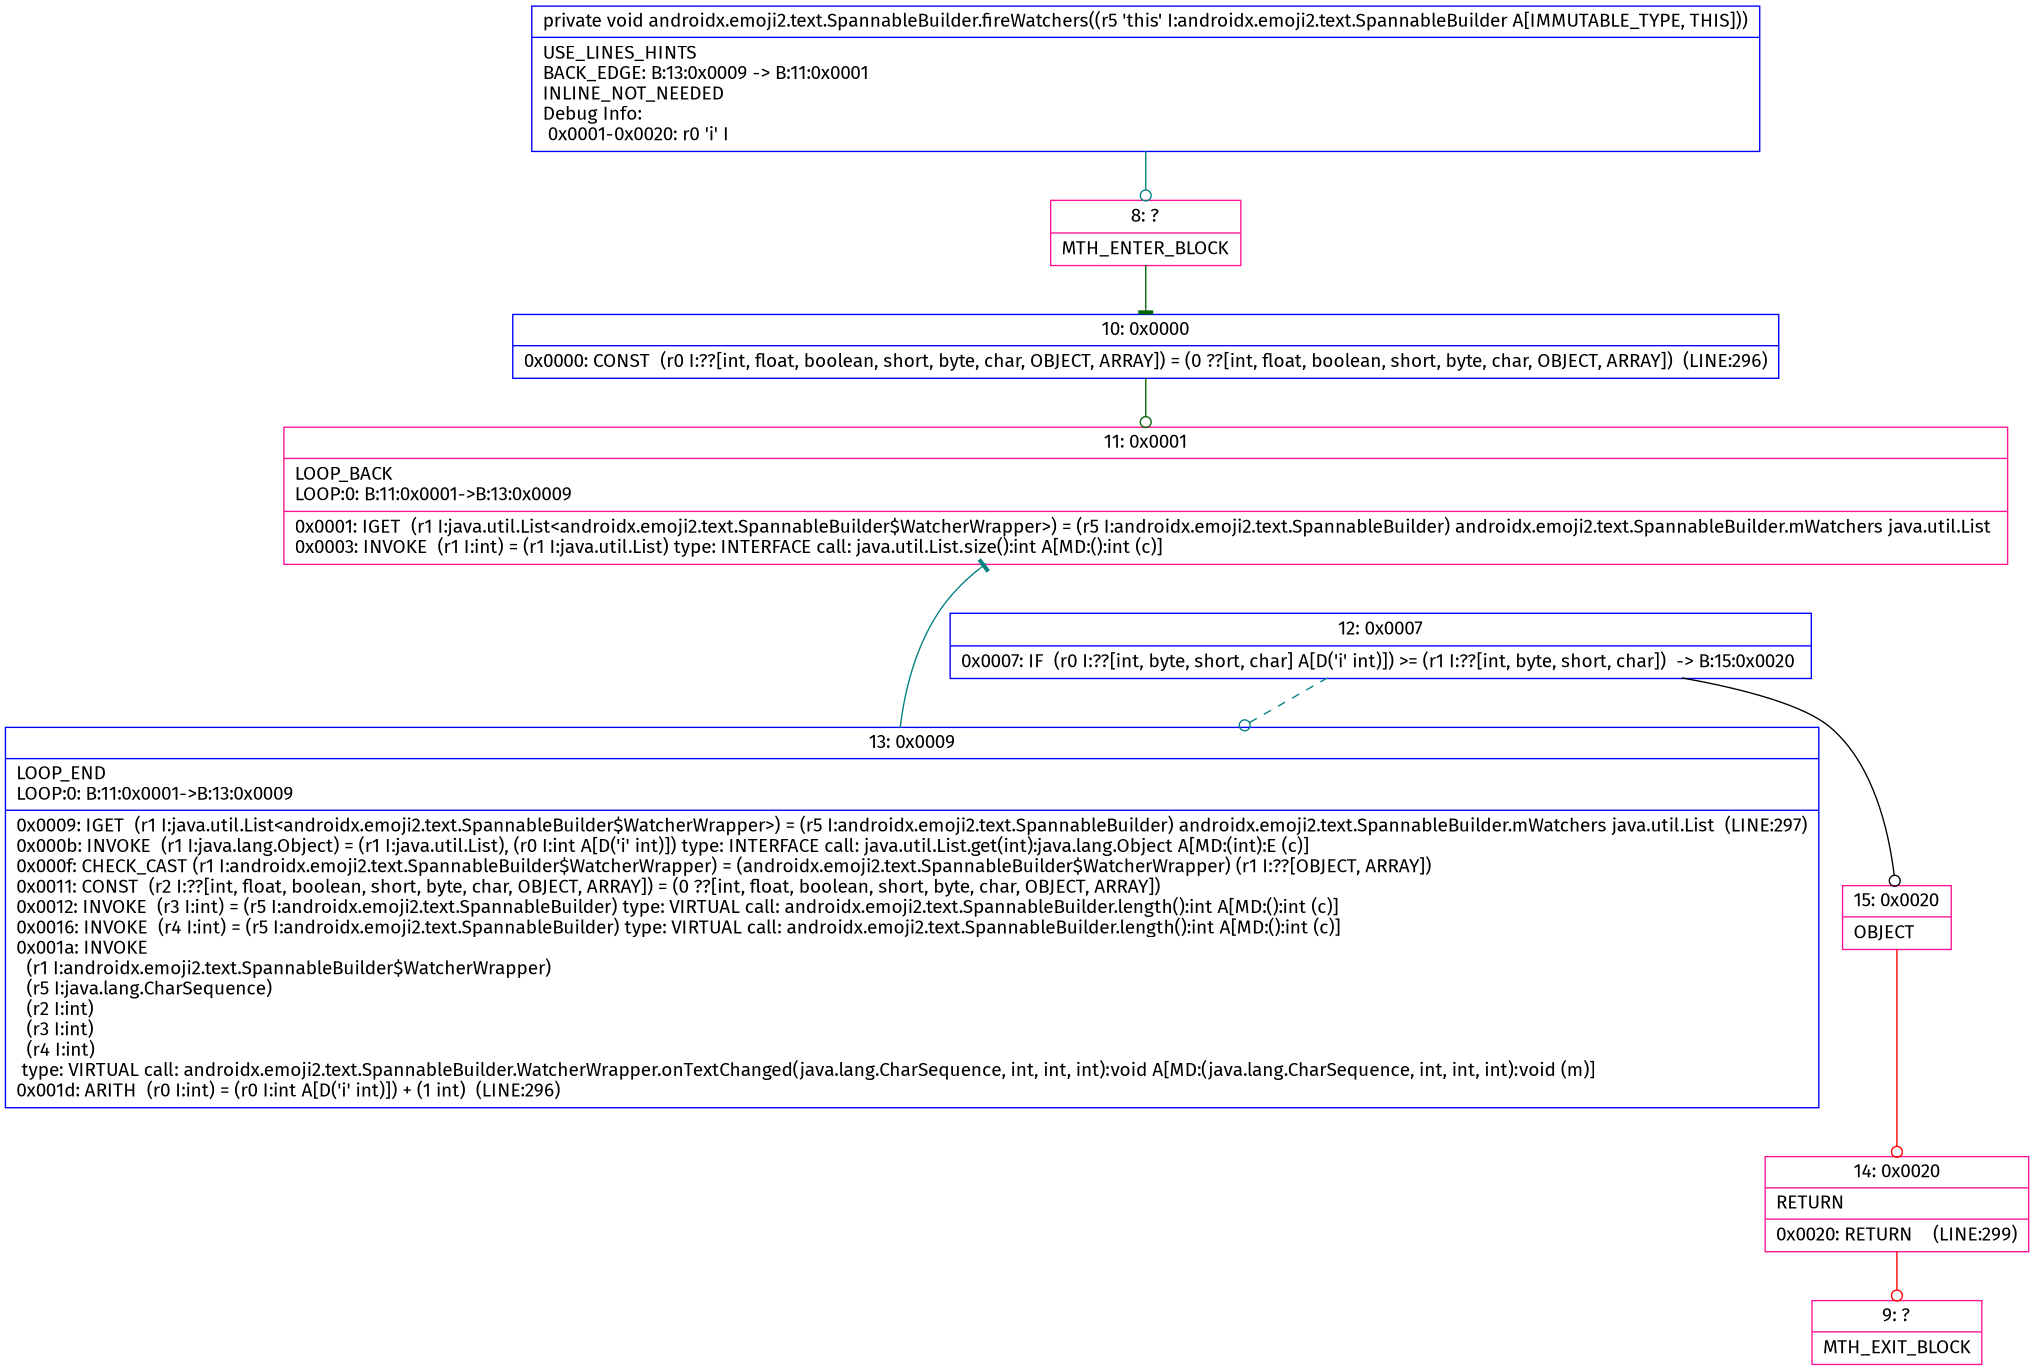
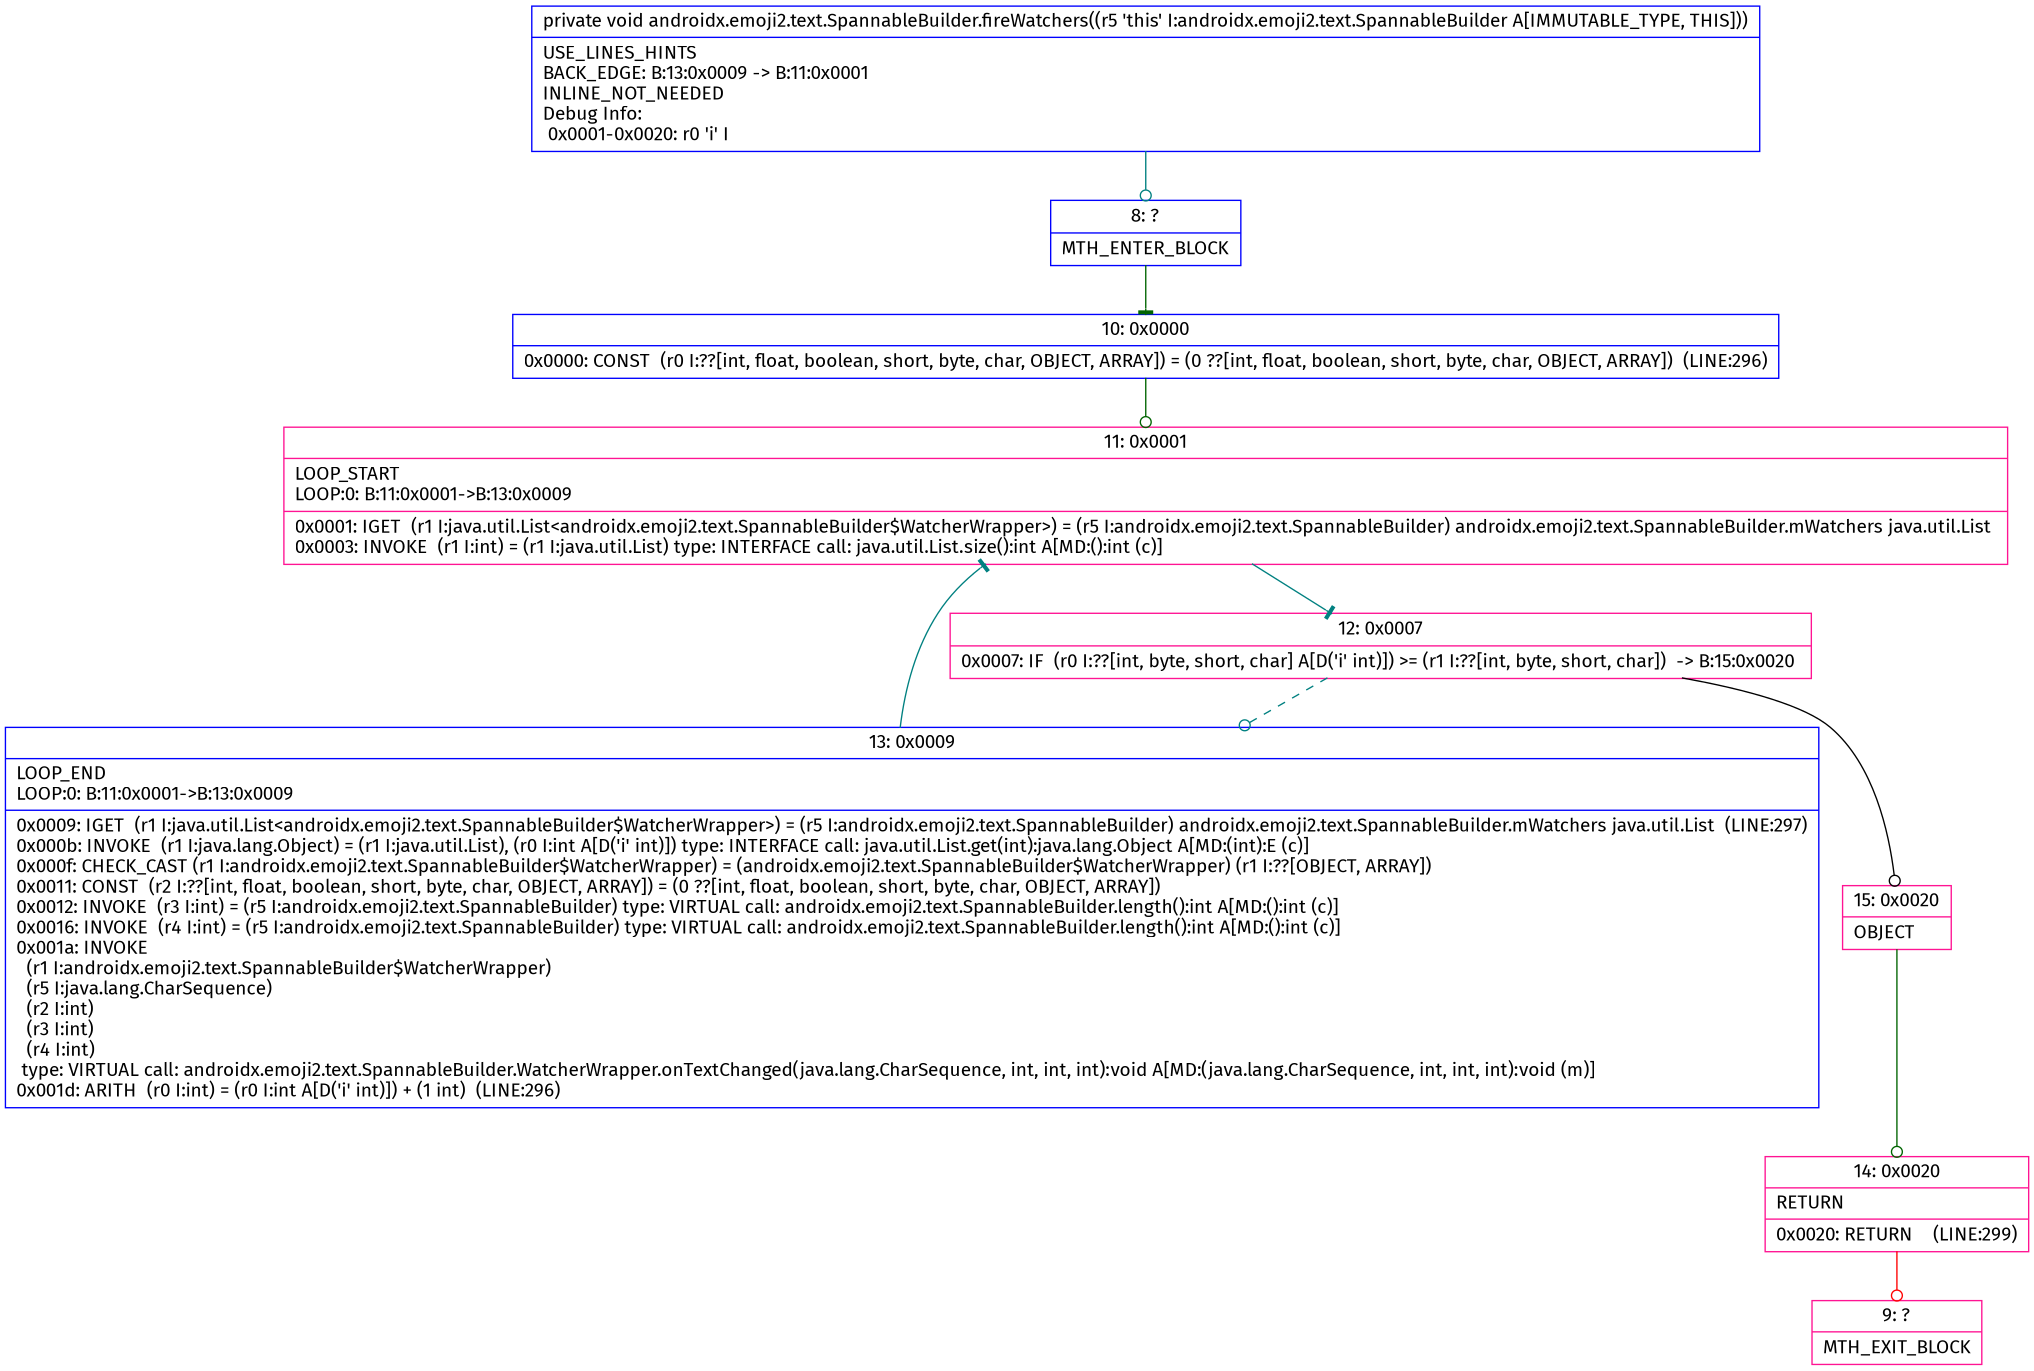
node "8: ?": color deeppink -> blue
node "11: 0x0001": text "LOOP_BACK" -> "LOOP_START"
edge "11: 0x0001" -> "12: 0x0007": added
node "12: 0x0007": color blue -> deeppink
edge "15: 0x0020" -> "14: 0x0020": color red -> darkgreen
